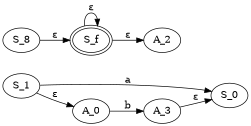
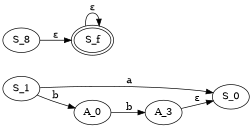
node "A_2": removed
edge "S_1" -> "A_0": label "ε" -> "b"
